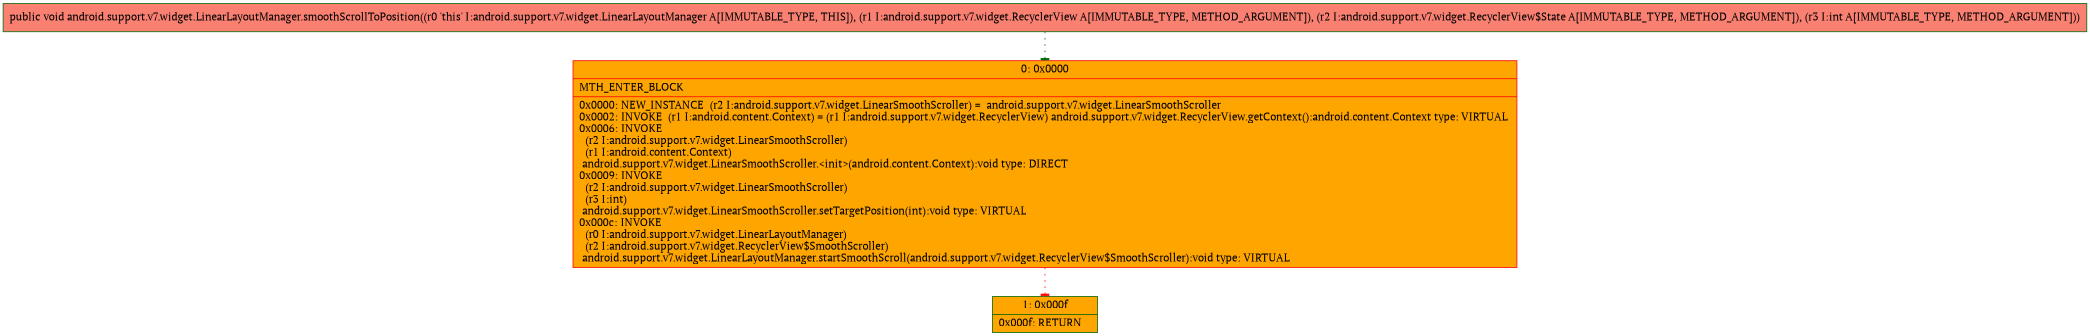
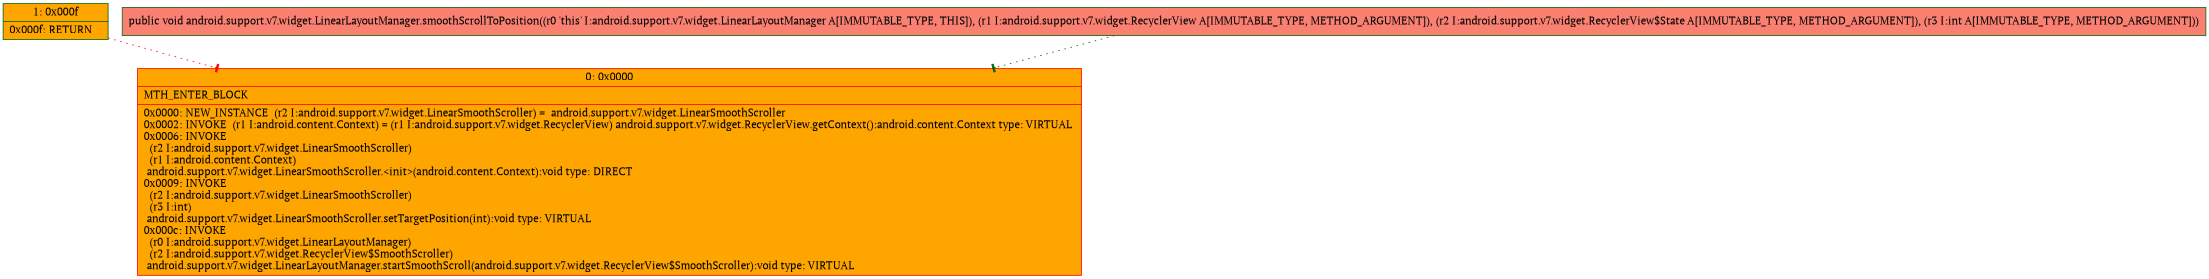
edge "0: 0x0000" -> "1: 0x000f": reversed
